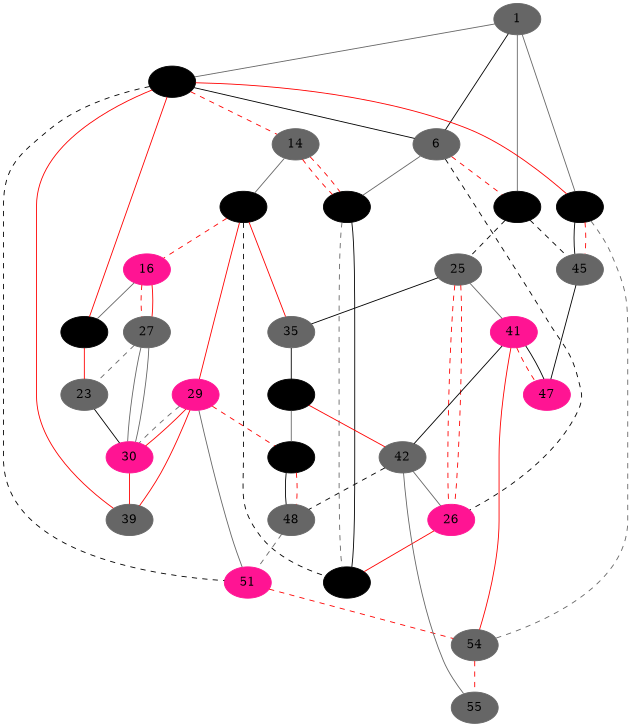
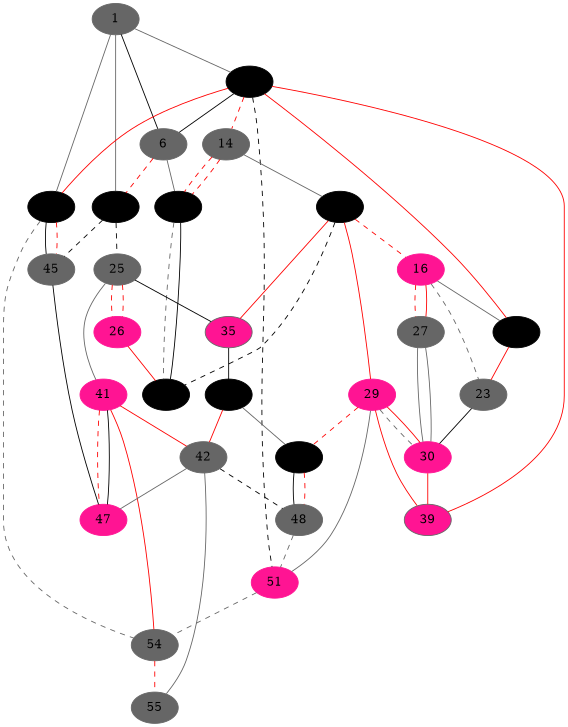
node "35": fillcolor gray40 -> deeppink
edge "6" -- "26": removed
edge "27" -- "23": now "16" -- "23"
edge "41" -- "42": color black -> red
edge "42" -- "26": now "42" -- "47"
node "39": fillcolor gray40 -> deeppink
edge "51" -- "54": color red -> gray40
